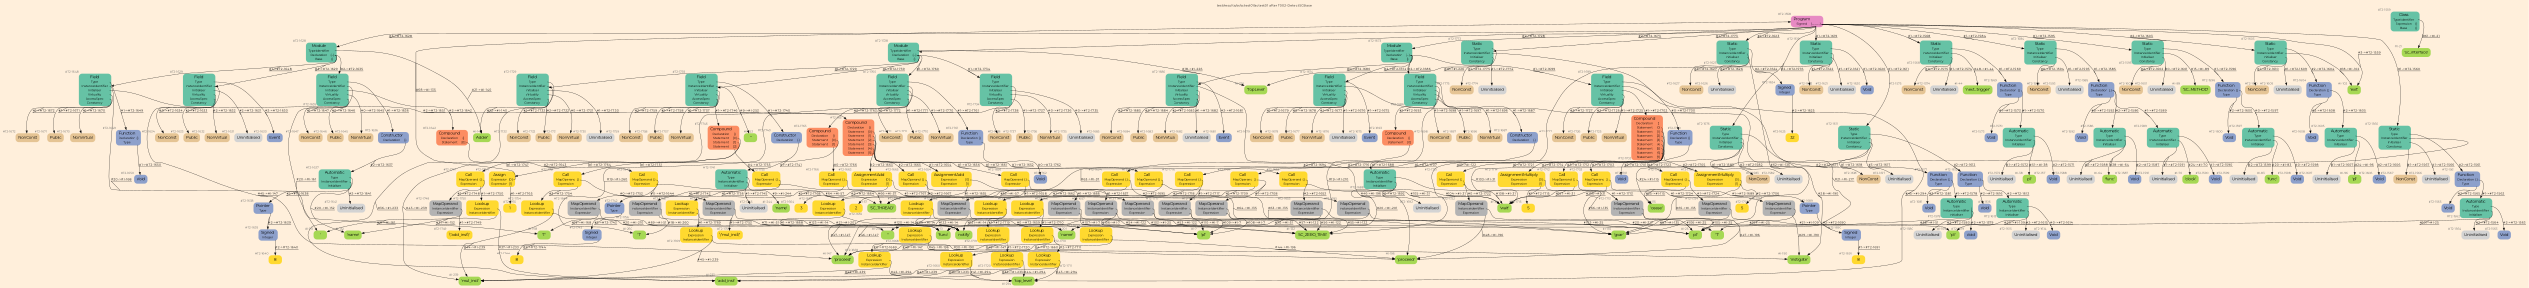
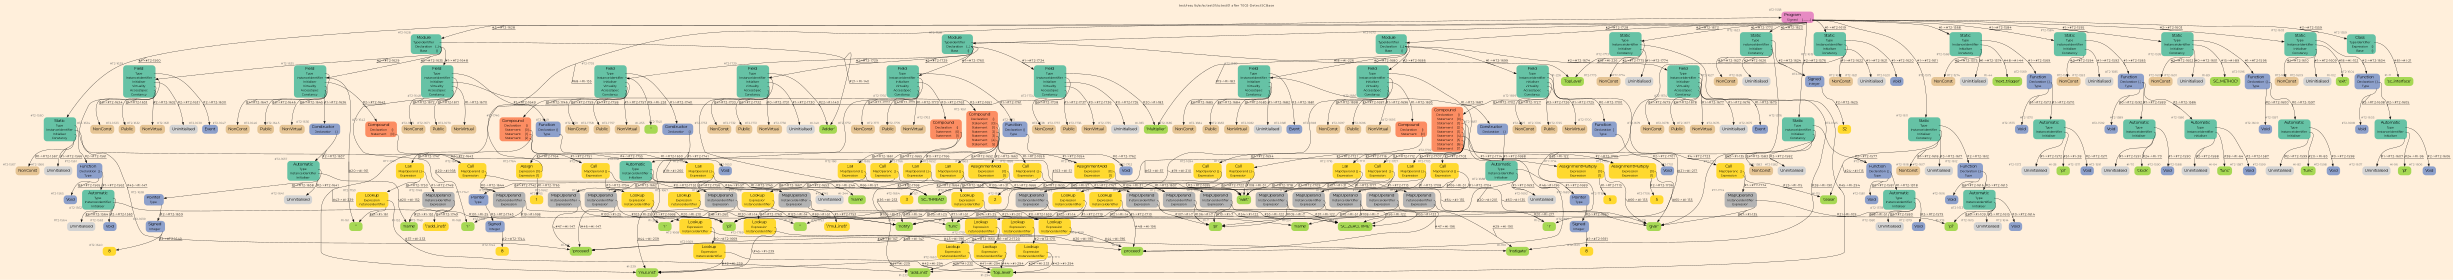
edge "Program" -> "'exit'": now "Program" -> "Class"
node "'Multiplier'": added
